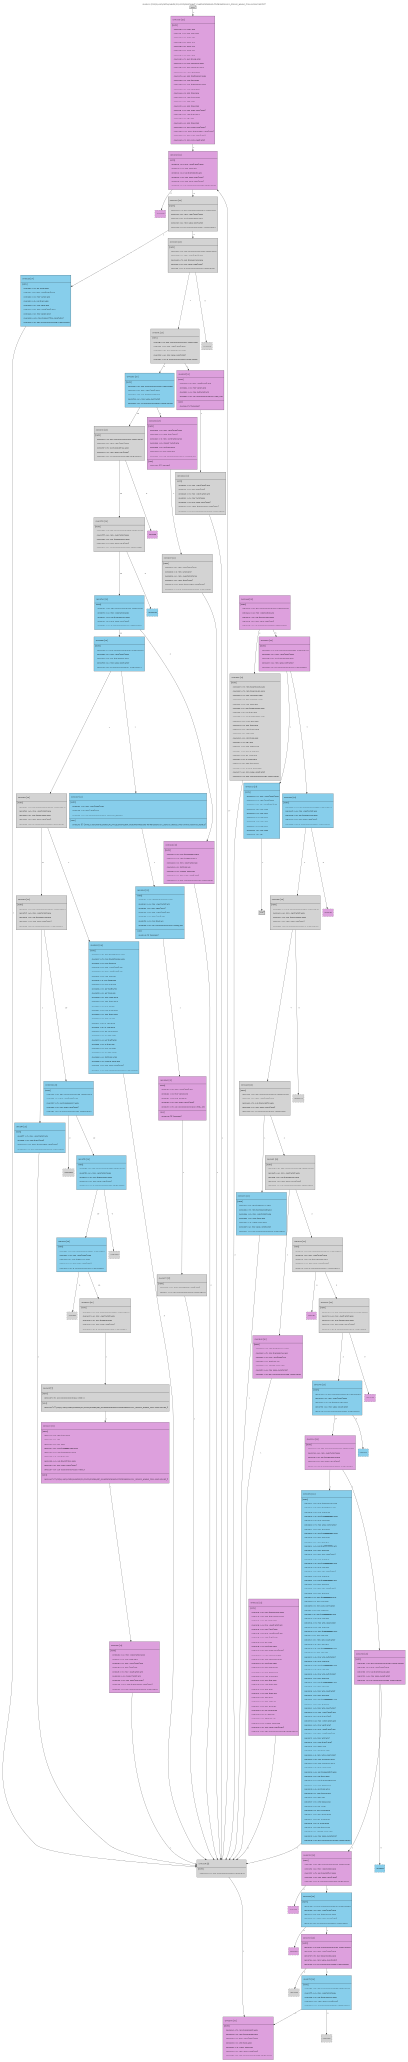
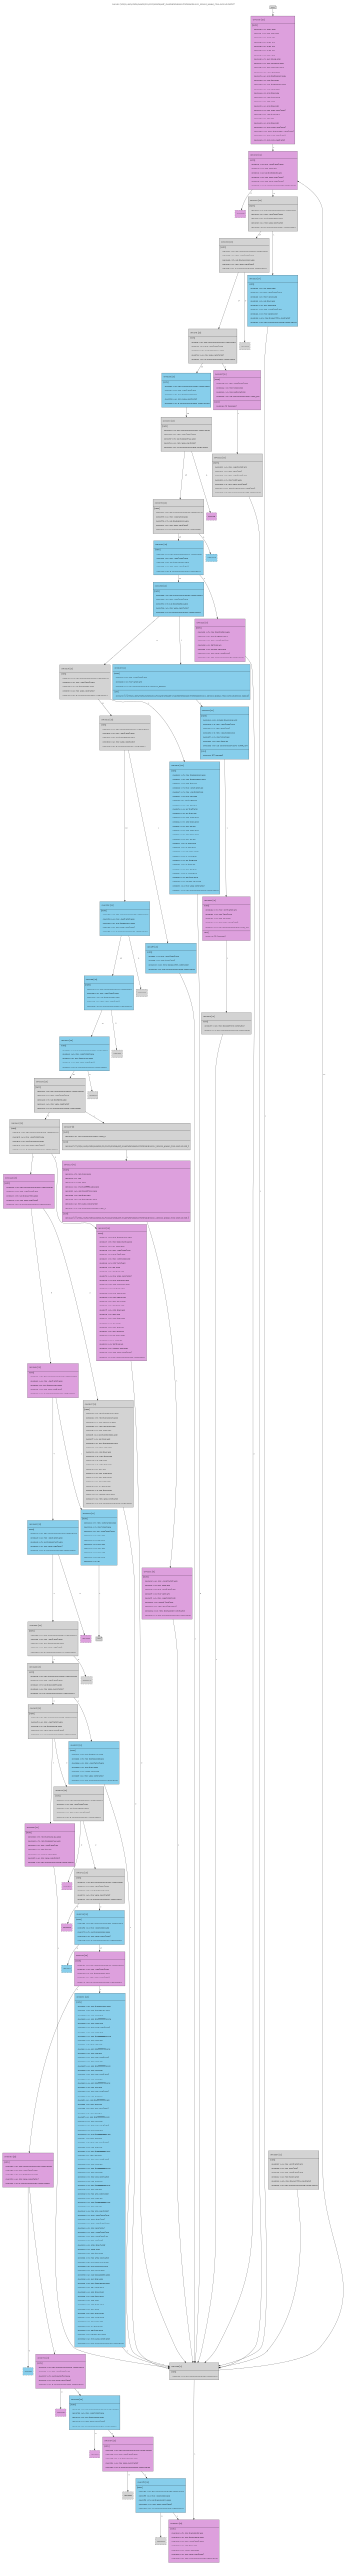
node "0x401b9a [29]": removed
node "0x40164c [28]": added
